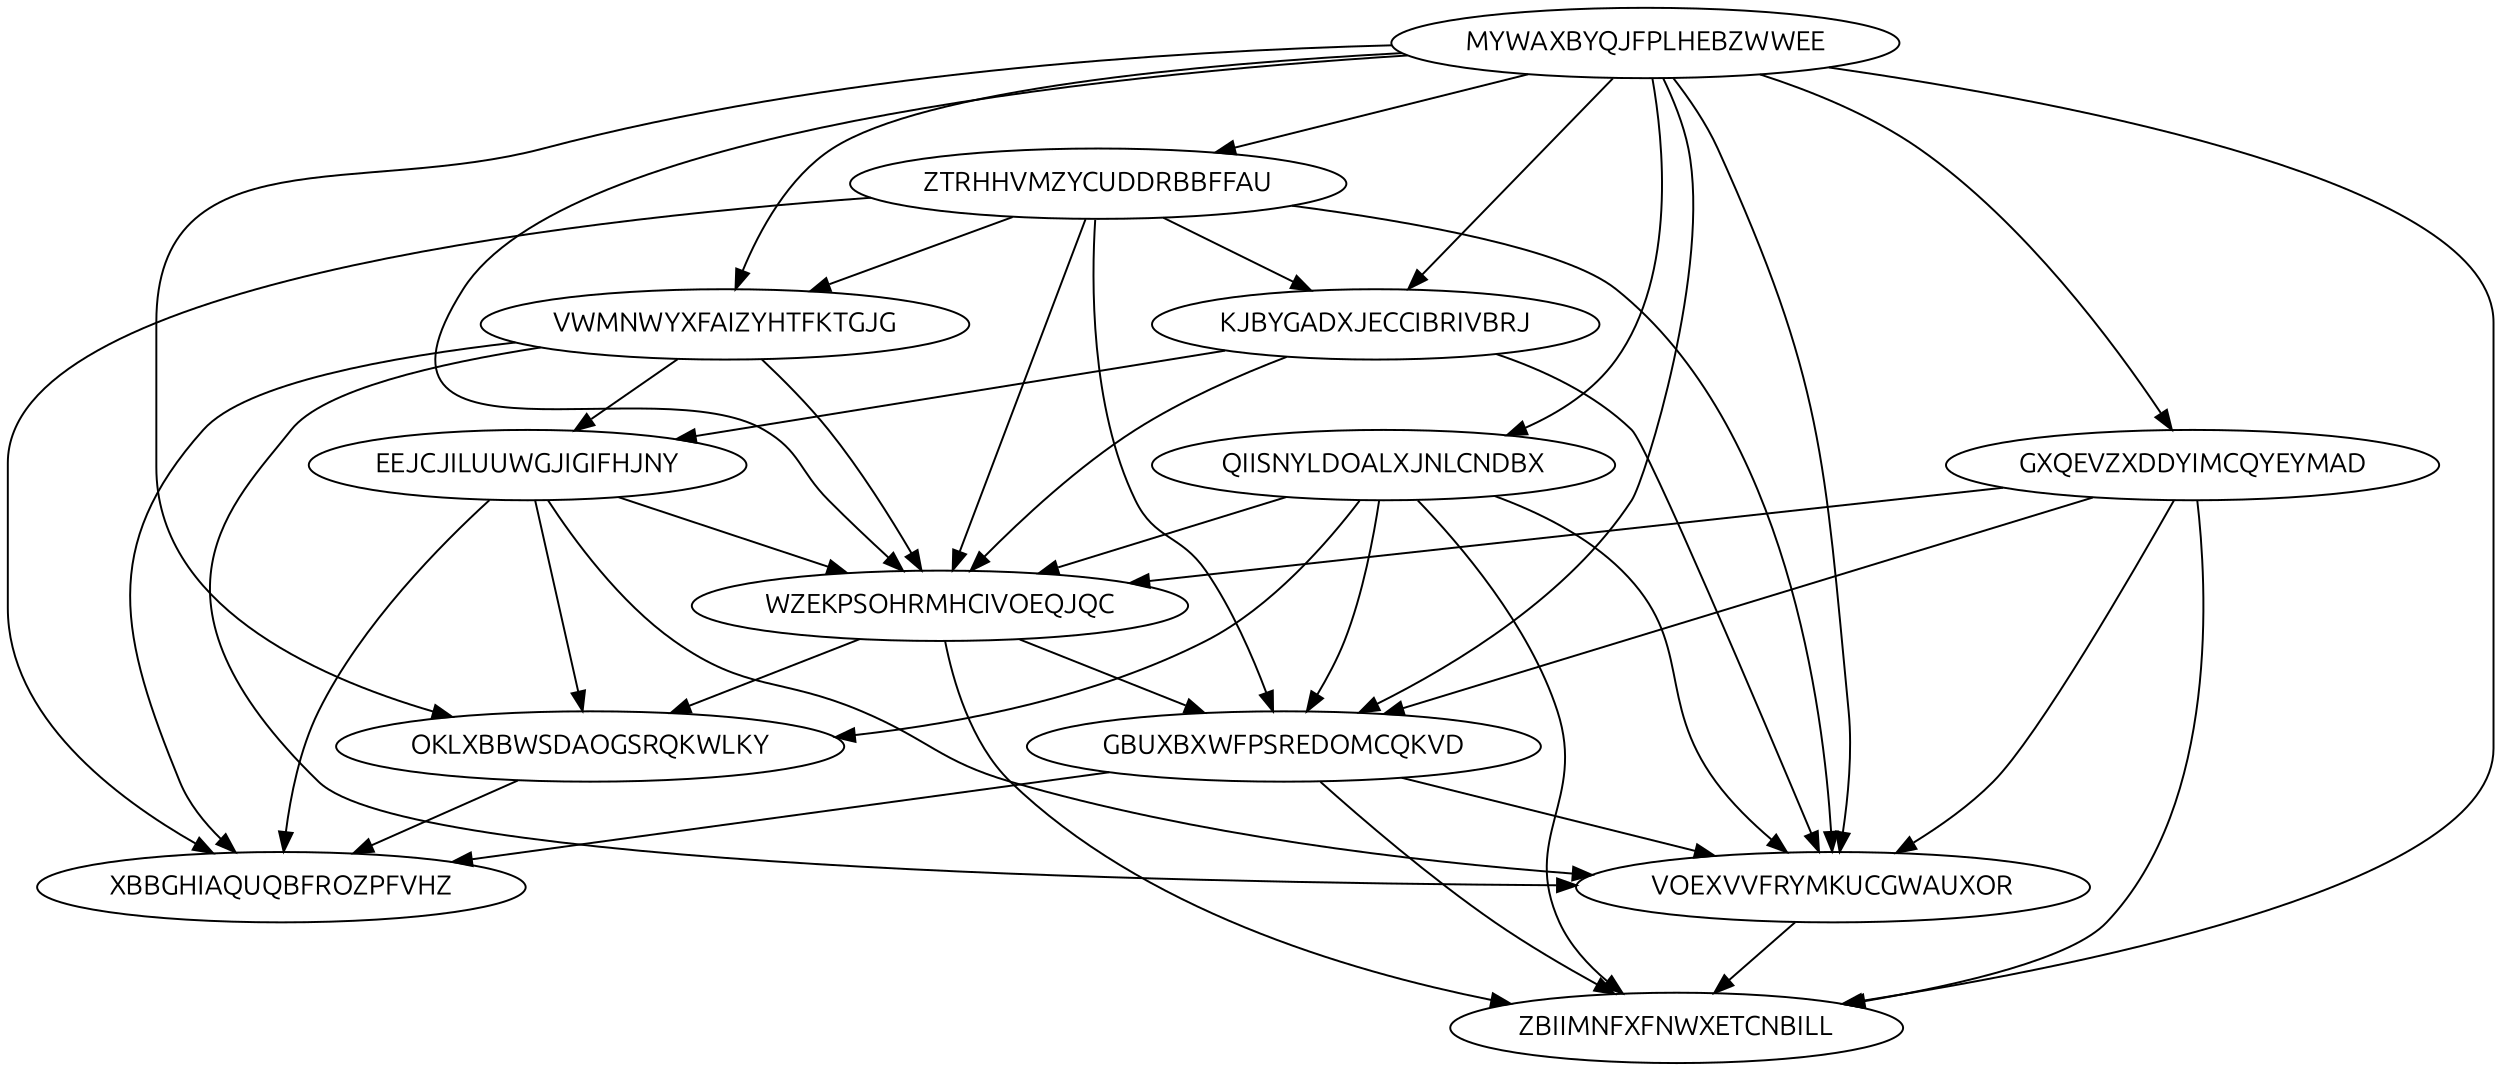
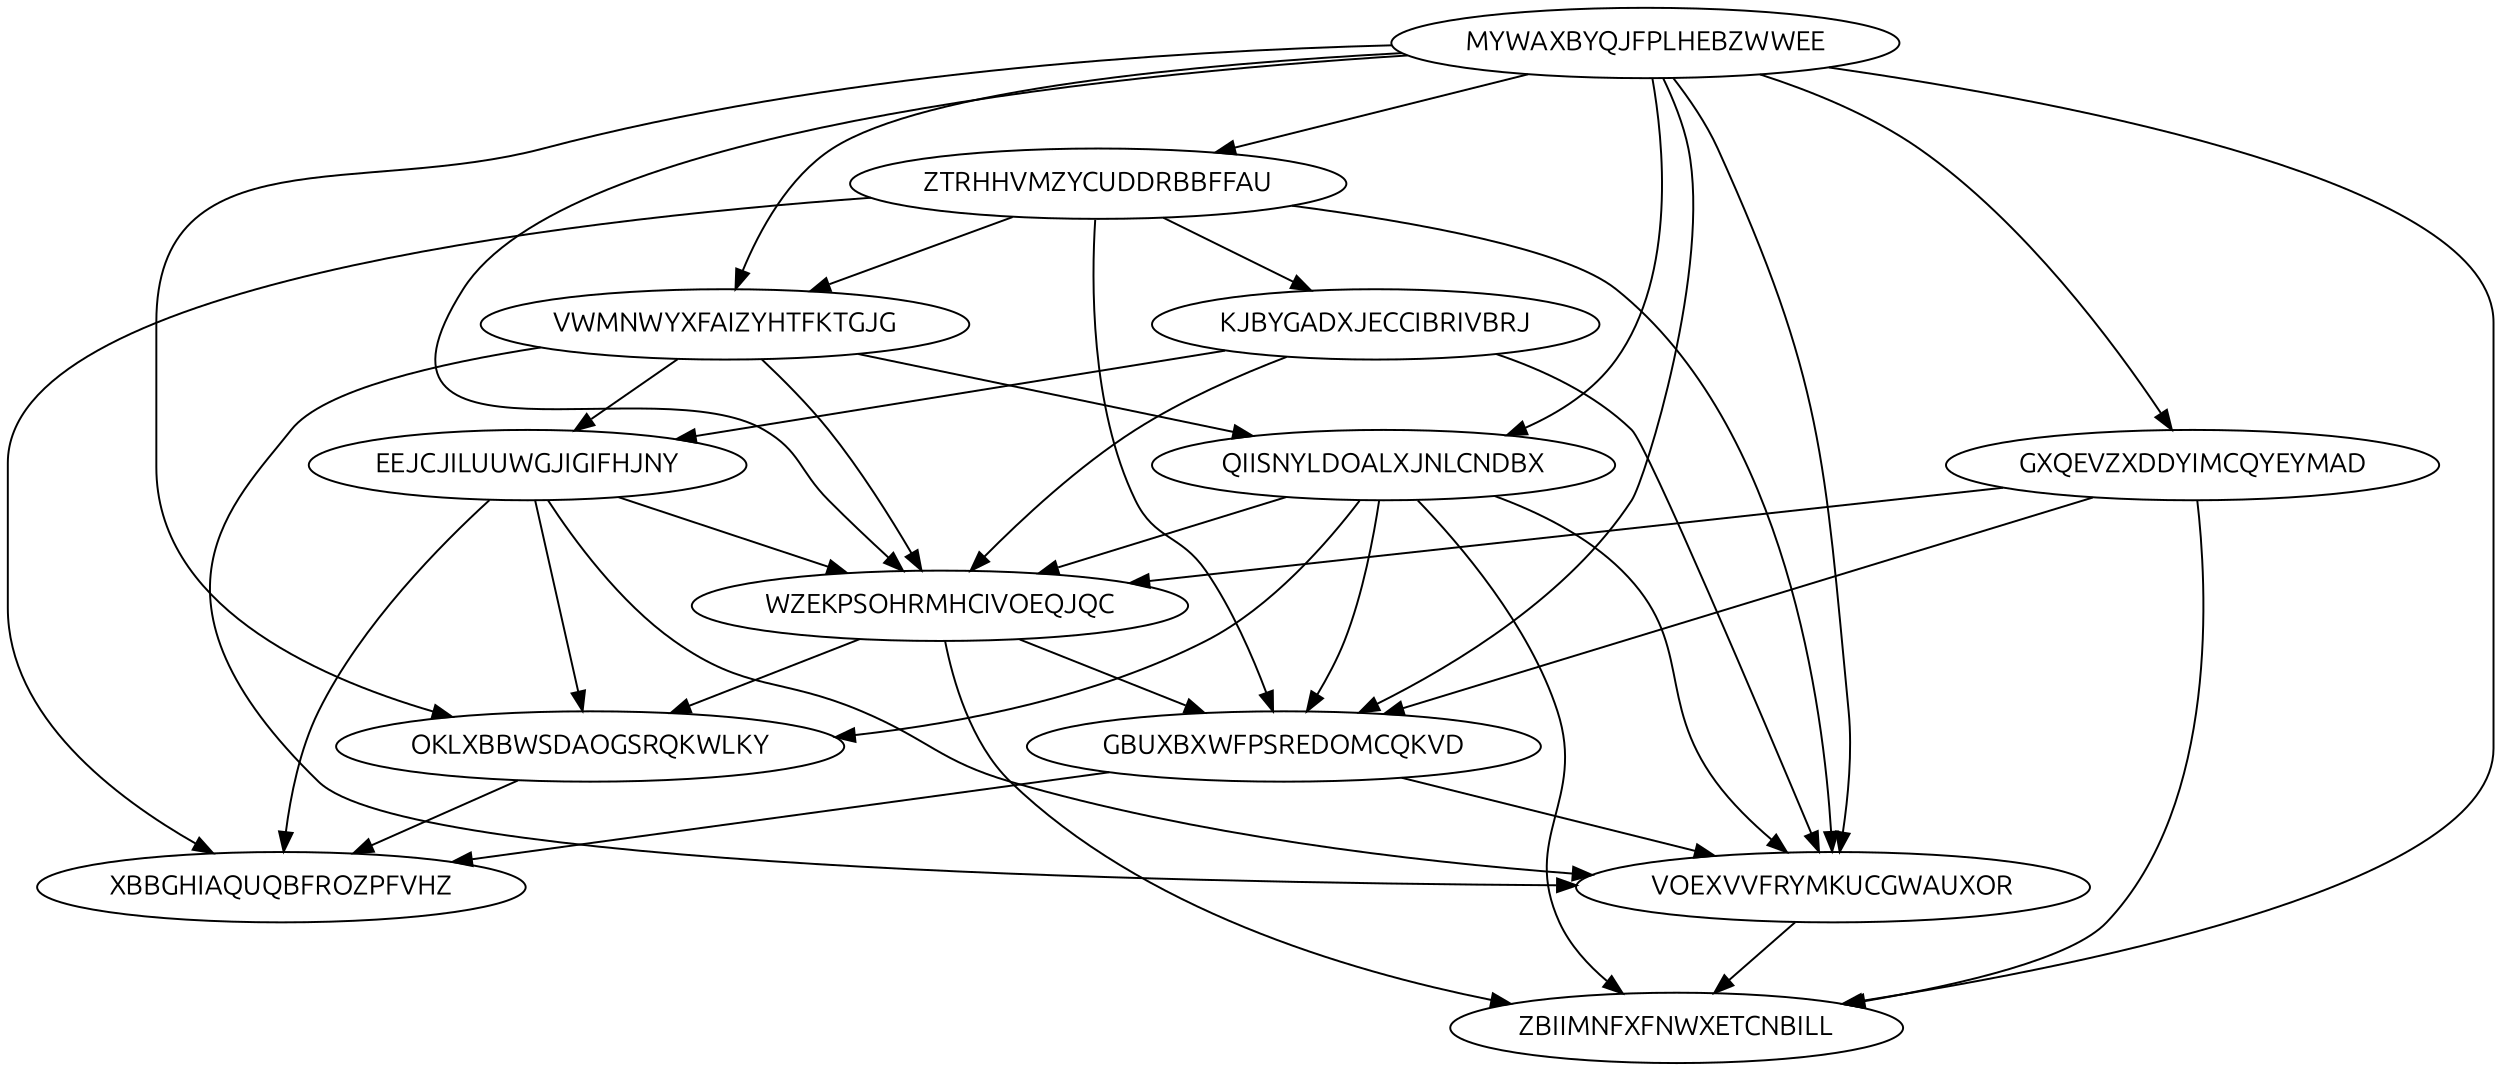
edge "MYWAXBYQJFPLHEBZWWEE" -> "KJBYGADXJECCIBRIVBRJ": removed
edge "ZTRHHVMZYCUDDRBBFFAU" -> "WZEKPSOHRMHCIVOEQJQC": removed
edge "VWMNWYXFAIZYHTFKTGJG" -> "XBBGHIAQUQBFROZPFVHZ": now "VWMNWYXFAIZYHTFKTGJG" -> "QIISNYLDOALXJNLCNDBX"
edge "GXQEVZXDDYIMCQYEYMAD" -> "VOEXVVFRYMKUCGWAUXOR": removed
edge "GBUXBXWFPSREDOMCQKVD" -> "ZBIIMNFXFNWXETCNBILL": removed
